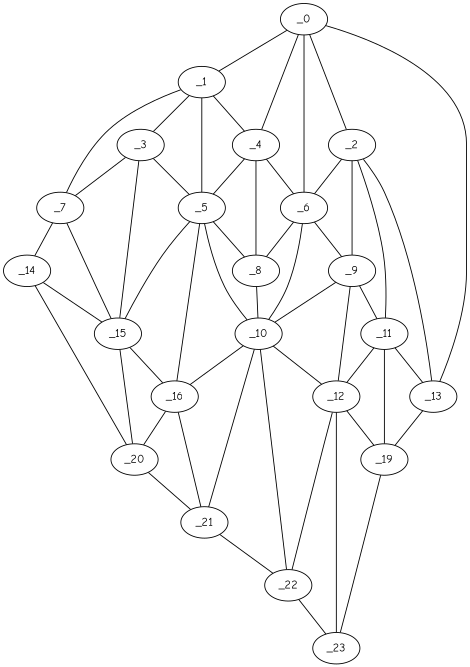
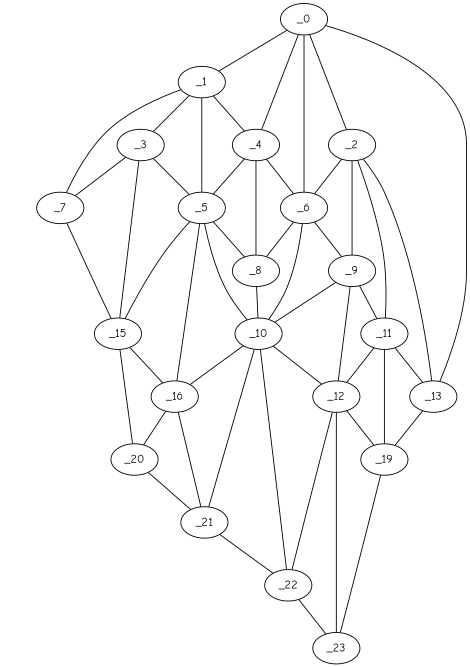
node "_14": removed
